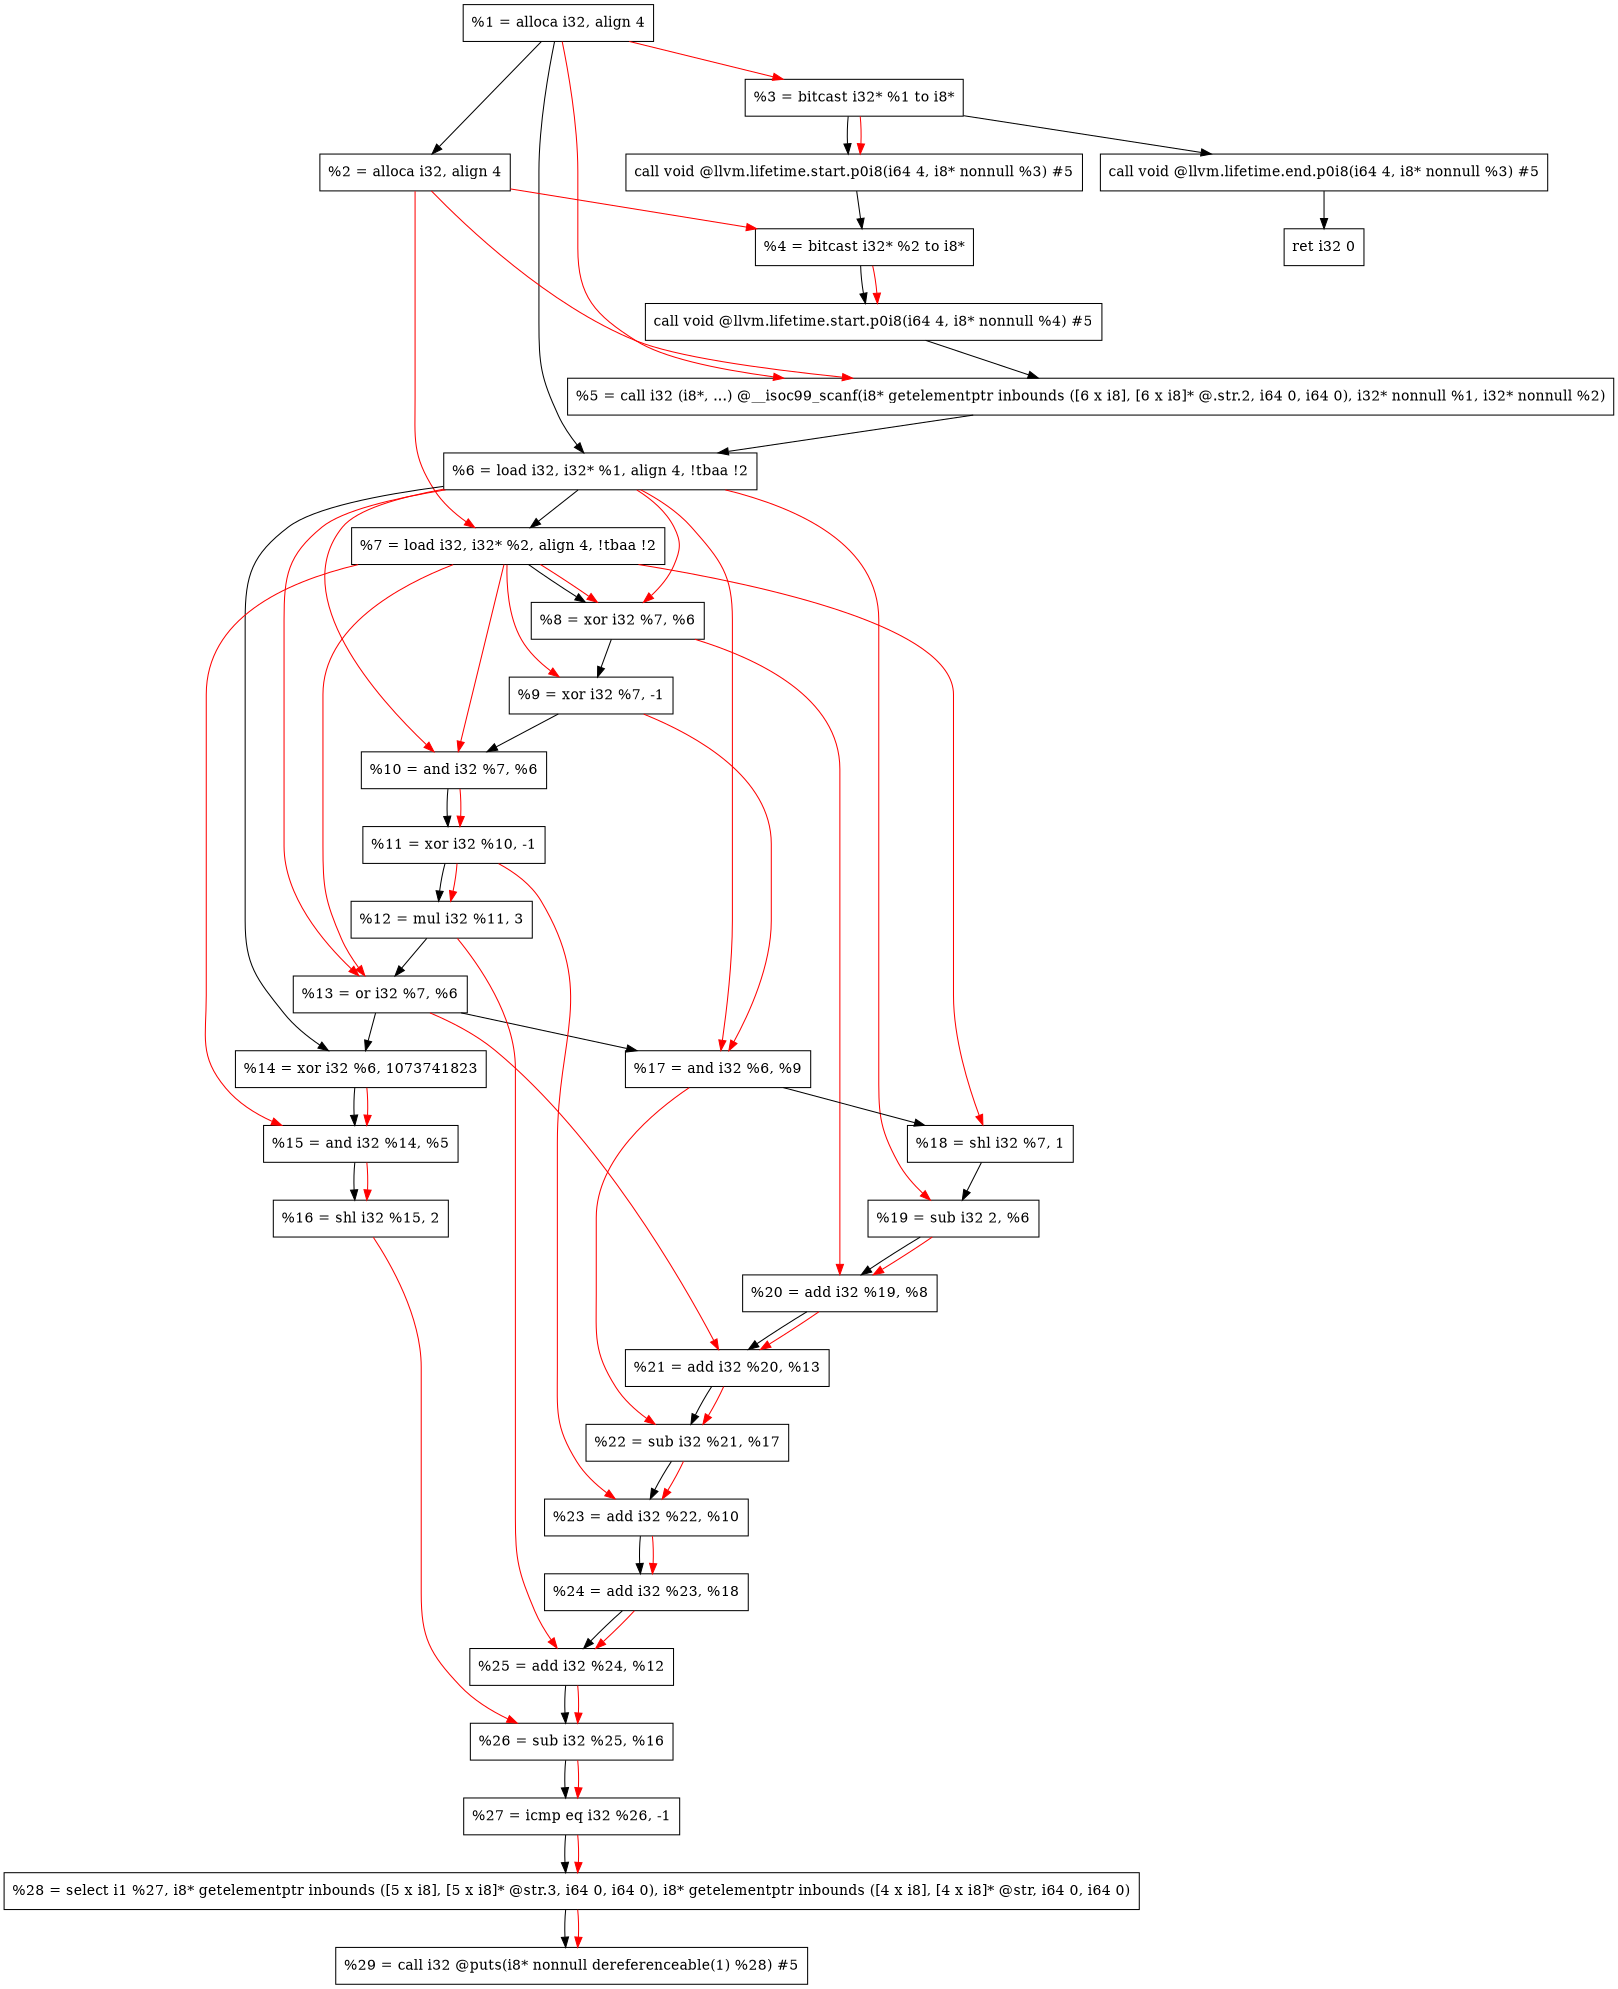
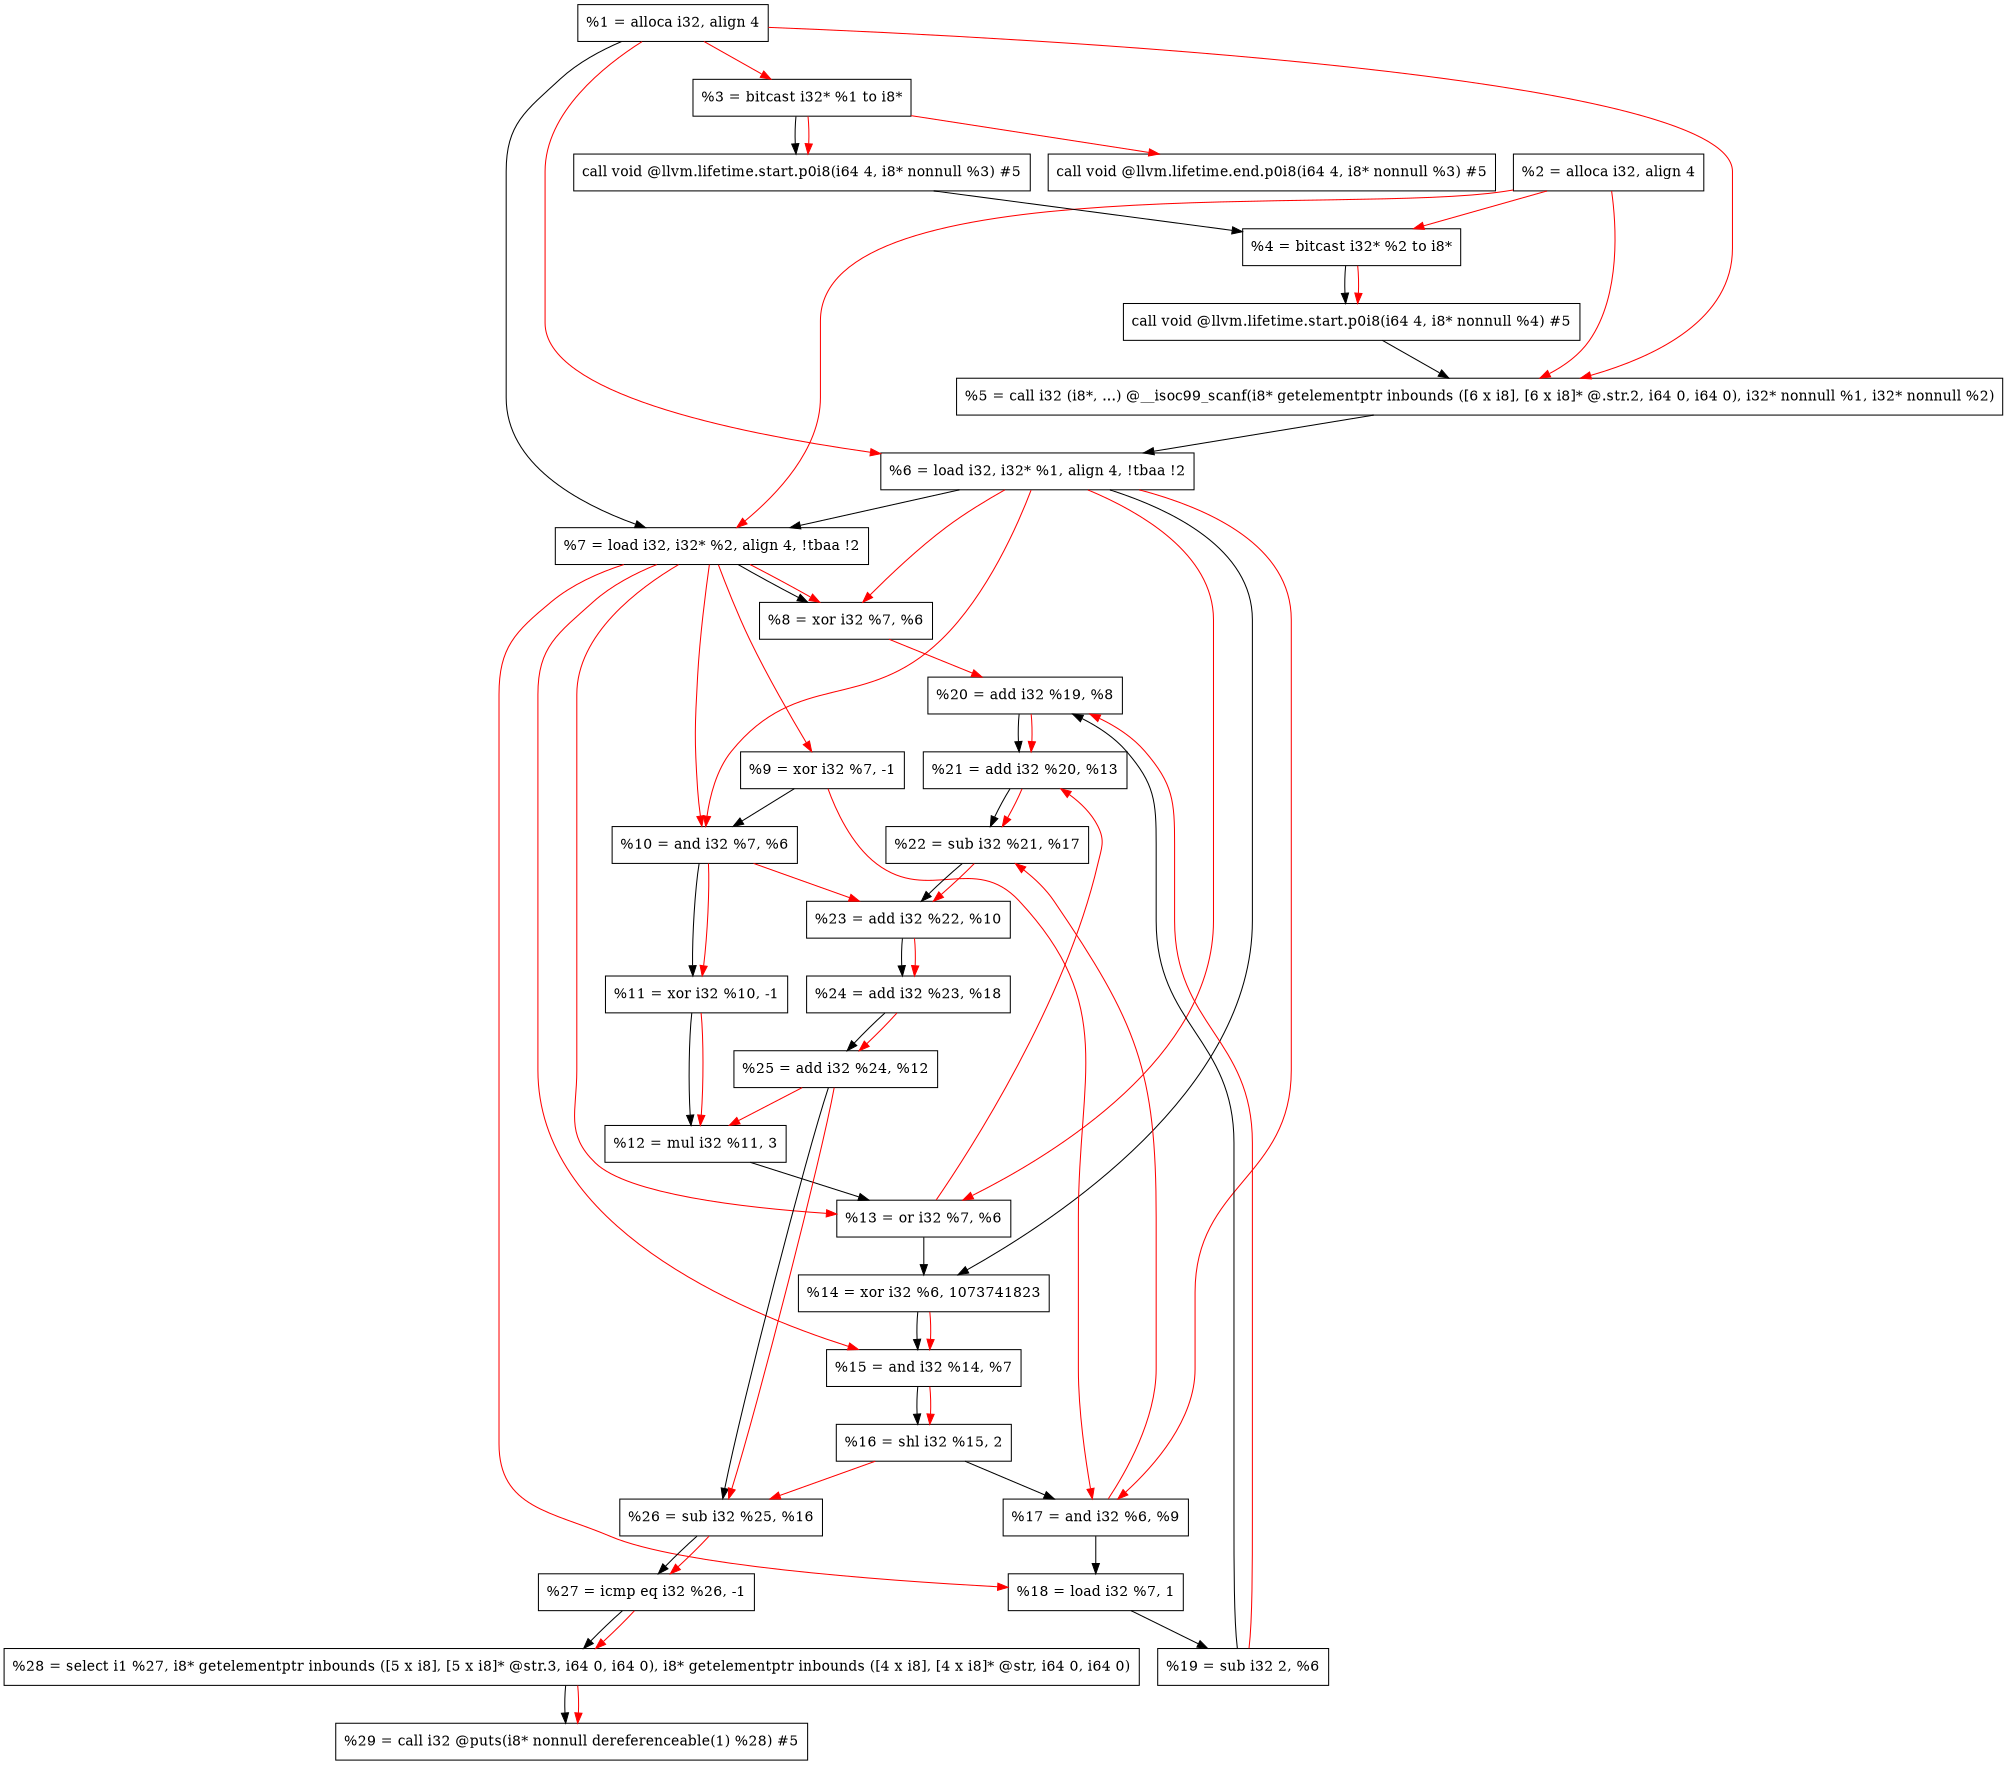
edge "%1 = alloca i32, align 4" -> "%2 = alloca i32, align 4": now "%1 = alloca i32, align 4" -> "%7 = load i32, i32* %2, align 4, !tbaa !2"
edge "%3 = bitcast i32* %1 to i8*" -> "call void @llvm.lifetime.end.p0i8(i64 4, i8* nonnull %3) #5": color black -> red
edge "%1 = alloca i32, align 4" -> "%6 = load i32, i32* %1, align 4, !tbaa !2": color black -> red
node "ret i32 0": removed
edge "%8 = xor i32 %7, %6" -> "%9 = xor i32 %7, -1": removed
edge "%6 = load i32, i32* %1, align 4, !tbaa !2" -> "%19 = sub i32 2, %6": removed
edge "%13 = or i32 %7, %6" -> "%17 = and i32 %6, %9": now "%16 = shl i32 %15, 2" -> "%17 = and i32 %6, %9"
node "%15 = and i32 %14, %5": label "%15 = and i32 %14, %5" -> "%15 = and i32 %14, %7"
node "%18 = shl i32 %7, 1": label "%18 = shl i32 %7, 1" -> "%18 = load i32 %7, 1"
edge "%11 = xor i32 %10, -1" -> "%23 = add i32 %22, %10": now "%10 = and i32 %7, %6" -> "%23 = add i32 %22, %10"
edge "%12 = mul i32 %11, 3" -> "%25 = add i32 %24, %12": reversed
